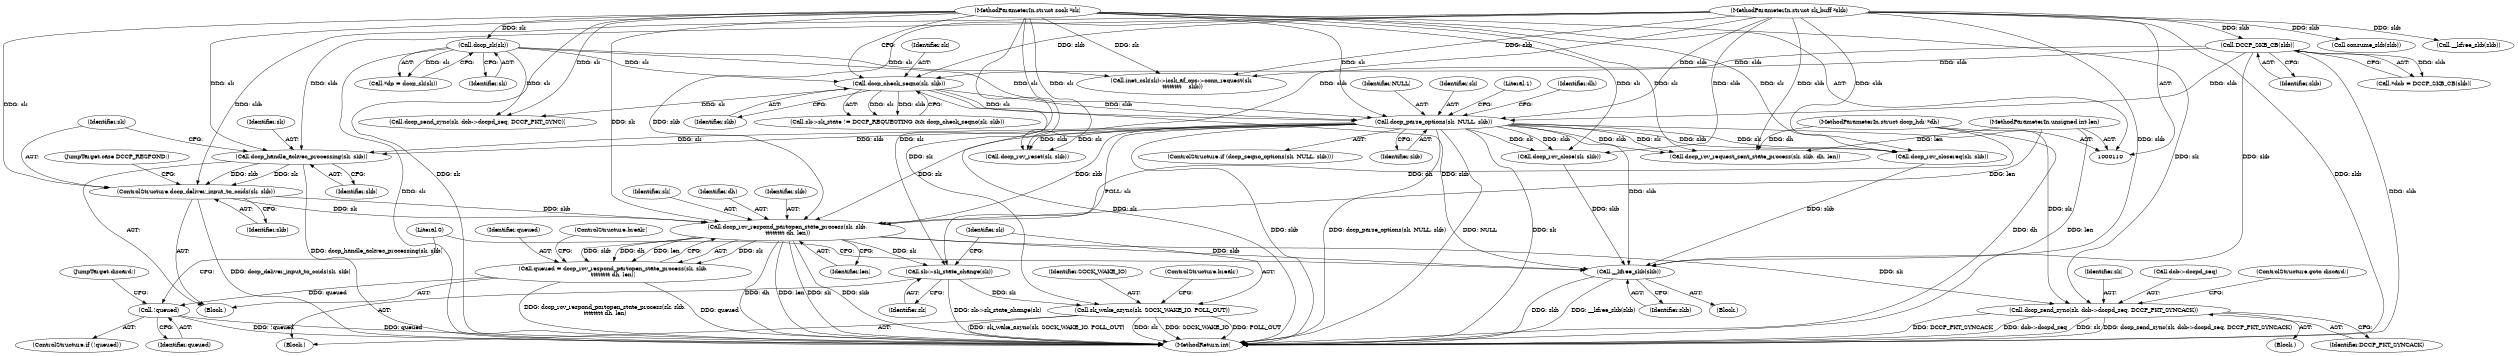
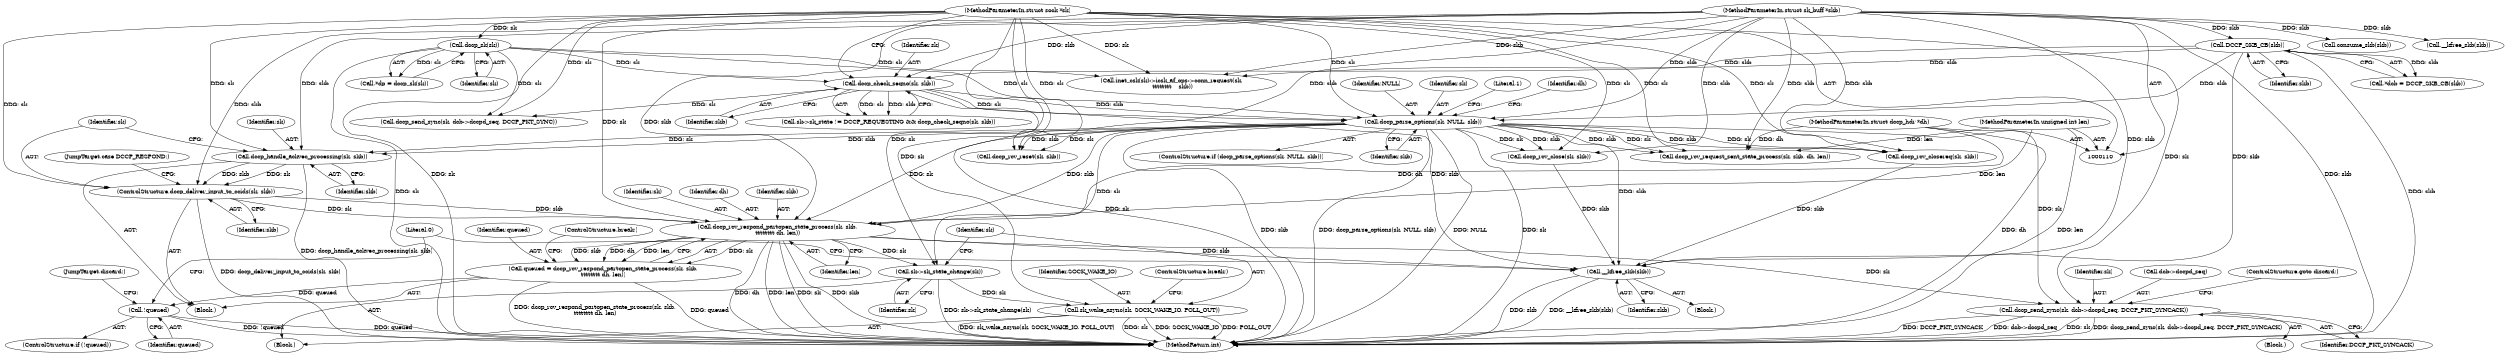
node "(ControlStructure,if (dccp_seqno_options(sk, NULL, skb)))": label "(ControlStructure,if (dccp_seqno_options(sk, NULL, skb)))" -> "(ControlStructure,if (dccp_parse_options(sk, NULL, skb)))"
edge "(Call,dccp_parse_options(sk, NULL, skb))" -> "(Call,sk->sk_state_change(sk))": label "POLL: sk" -> "DDG: sk"
